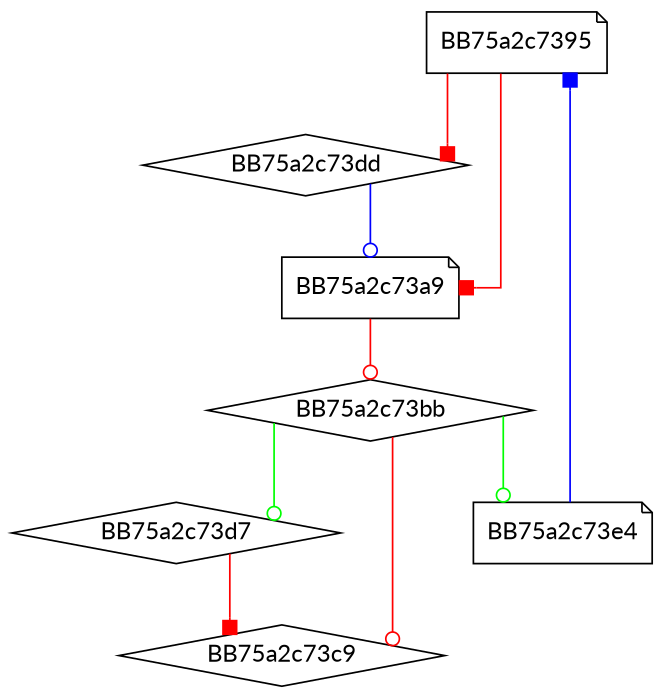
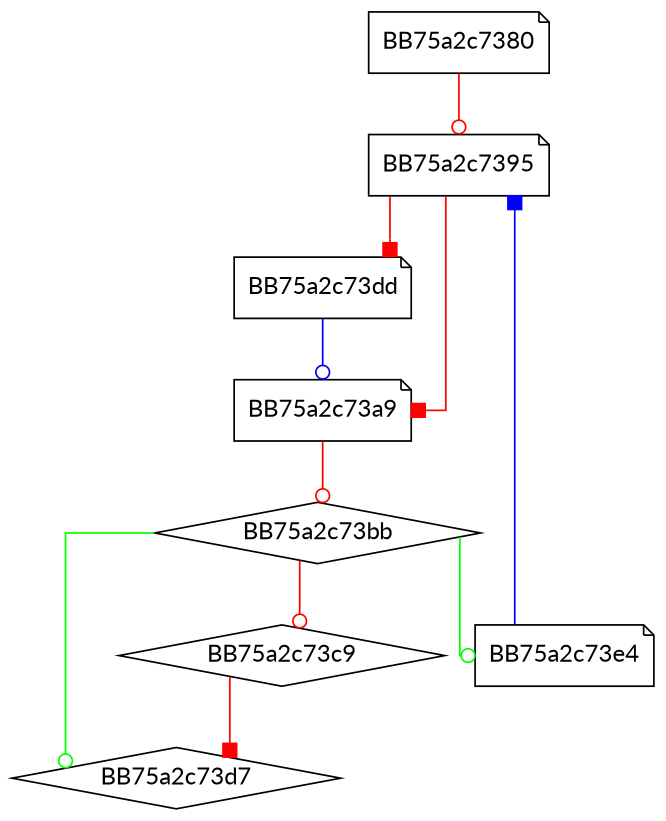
node "BB75a2c7380": added
node "BB75a2c73dd": shape diamond -> note
edge "BB75a2c73d7" -> "BB75a2c73c9": reversed
